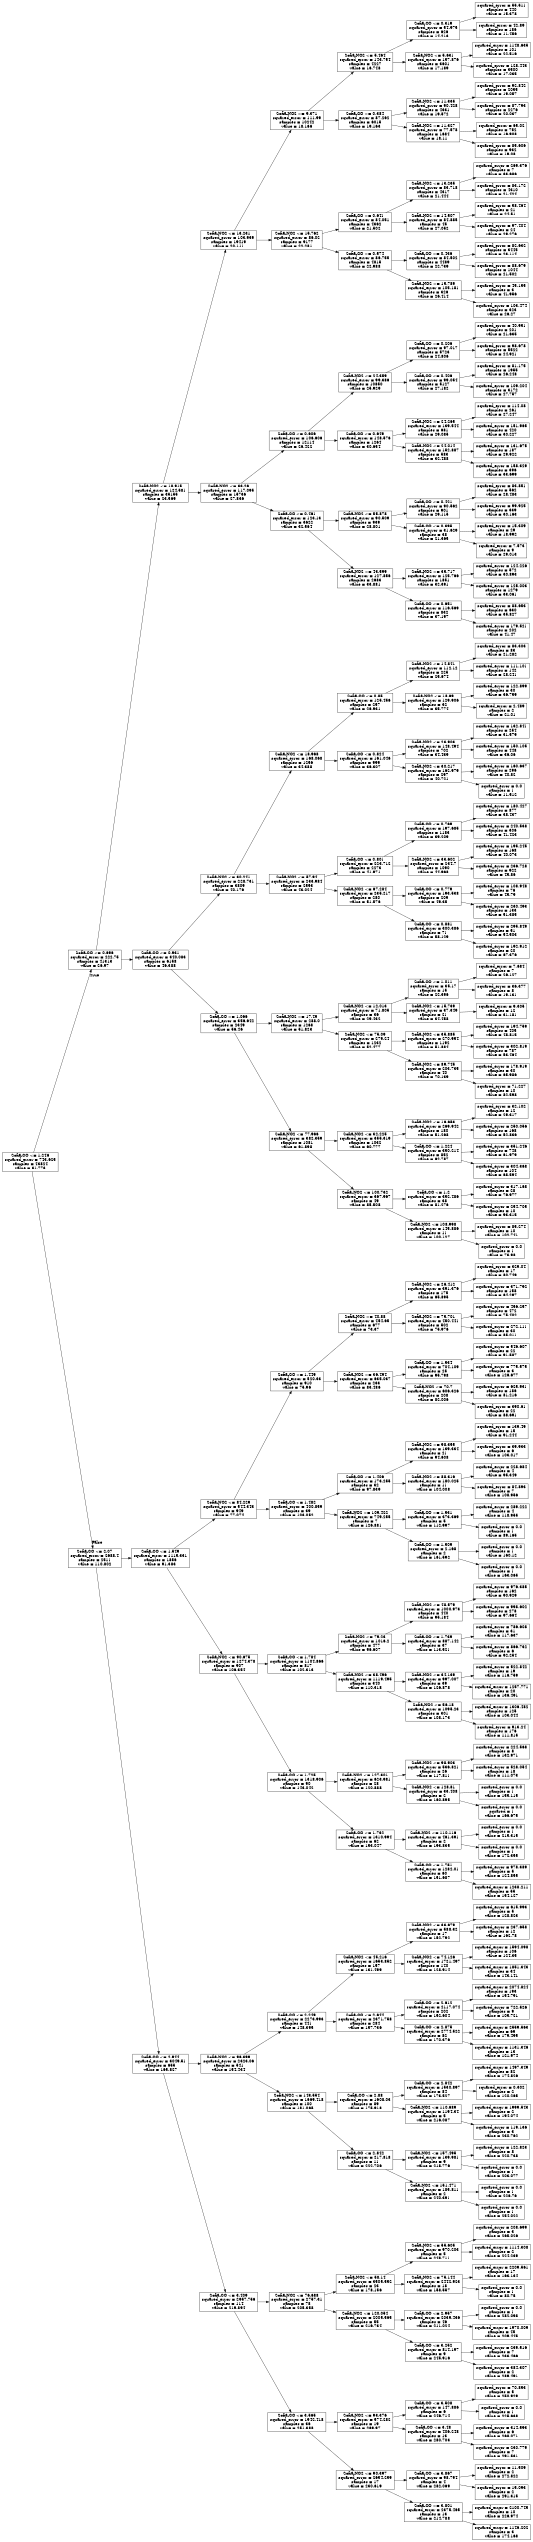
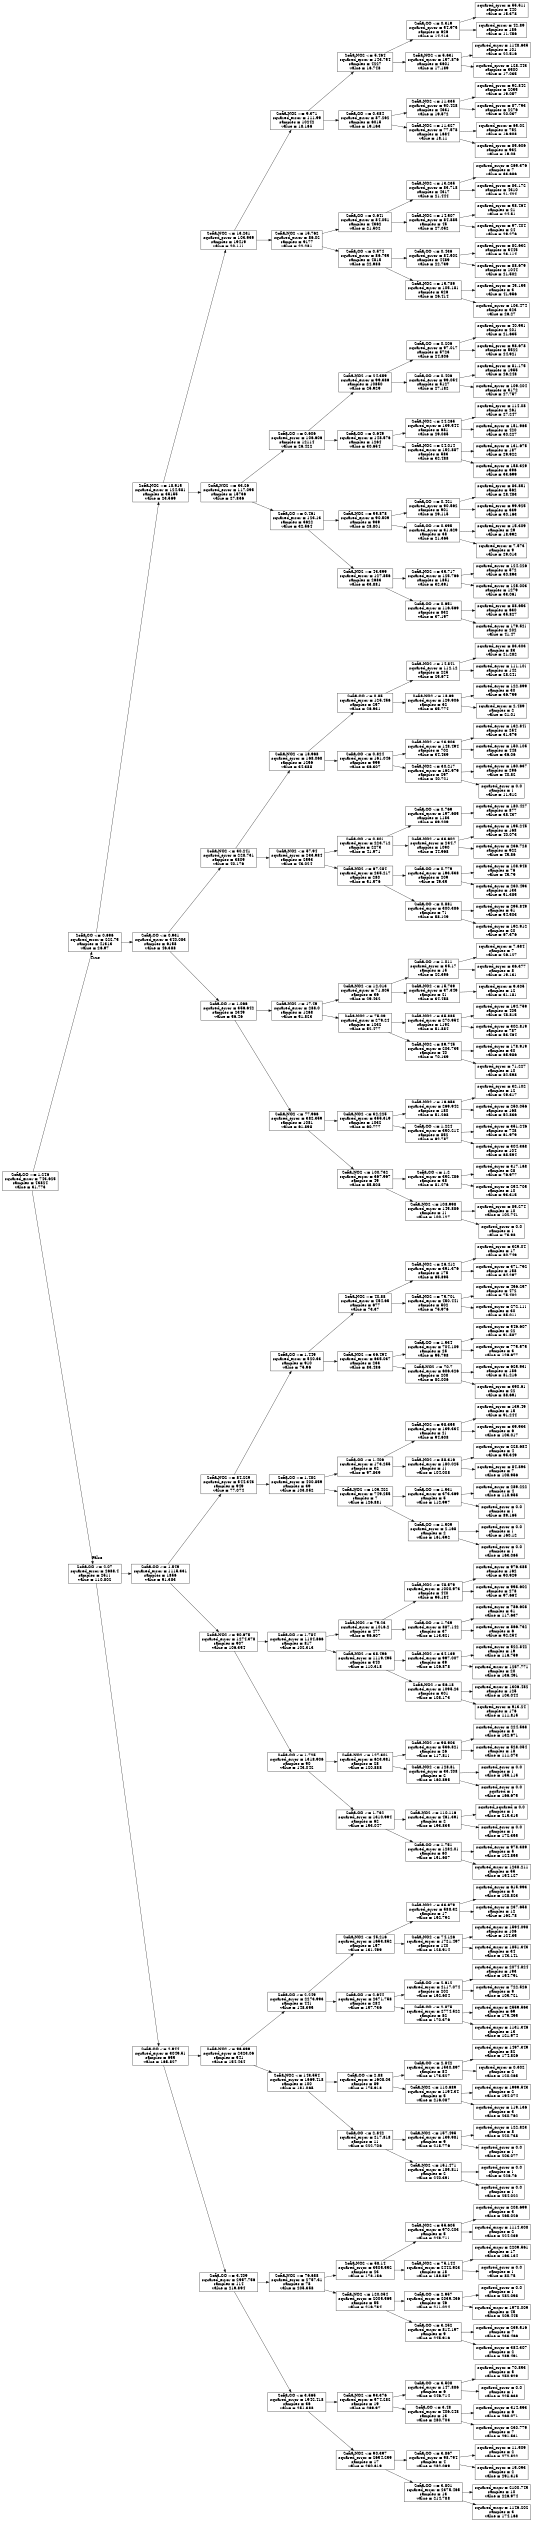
node "squared_error = 240.538 samples = 306 value = 41.423": removed
node "squared_error = 0.0 samples = 1 value = 215.315": label "squared_error = 0.0 samples = 1 value = 215.315" -> "squared_squared = 0.0 samples = 1 value = 215.315"
